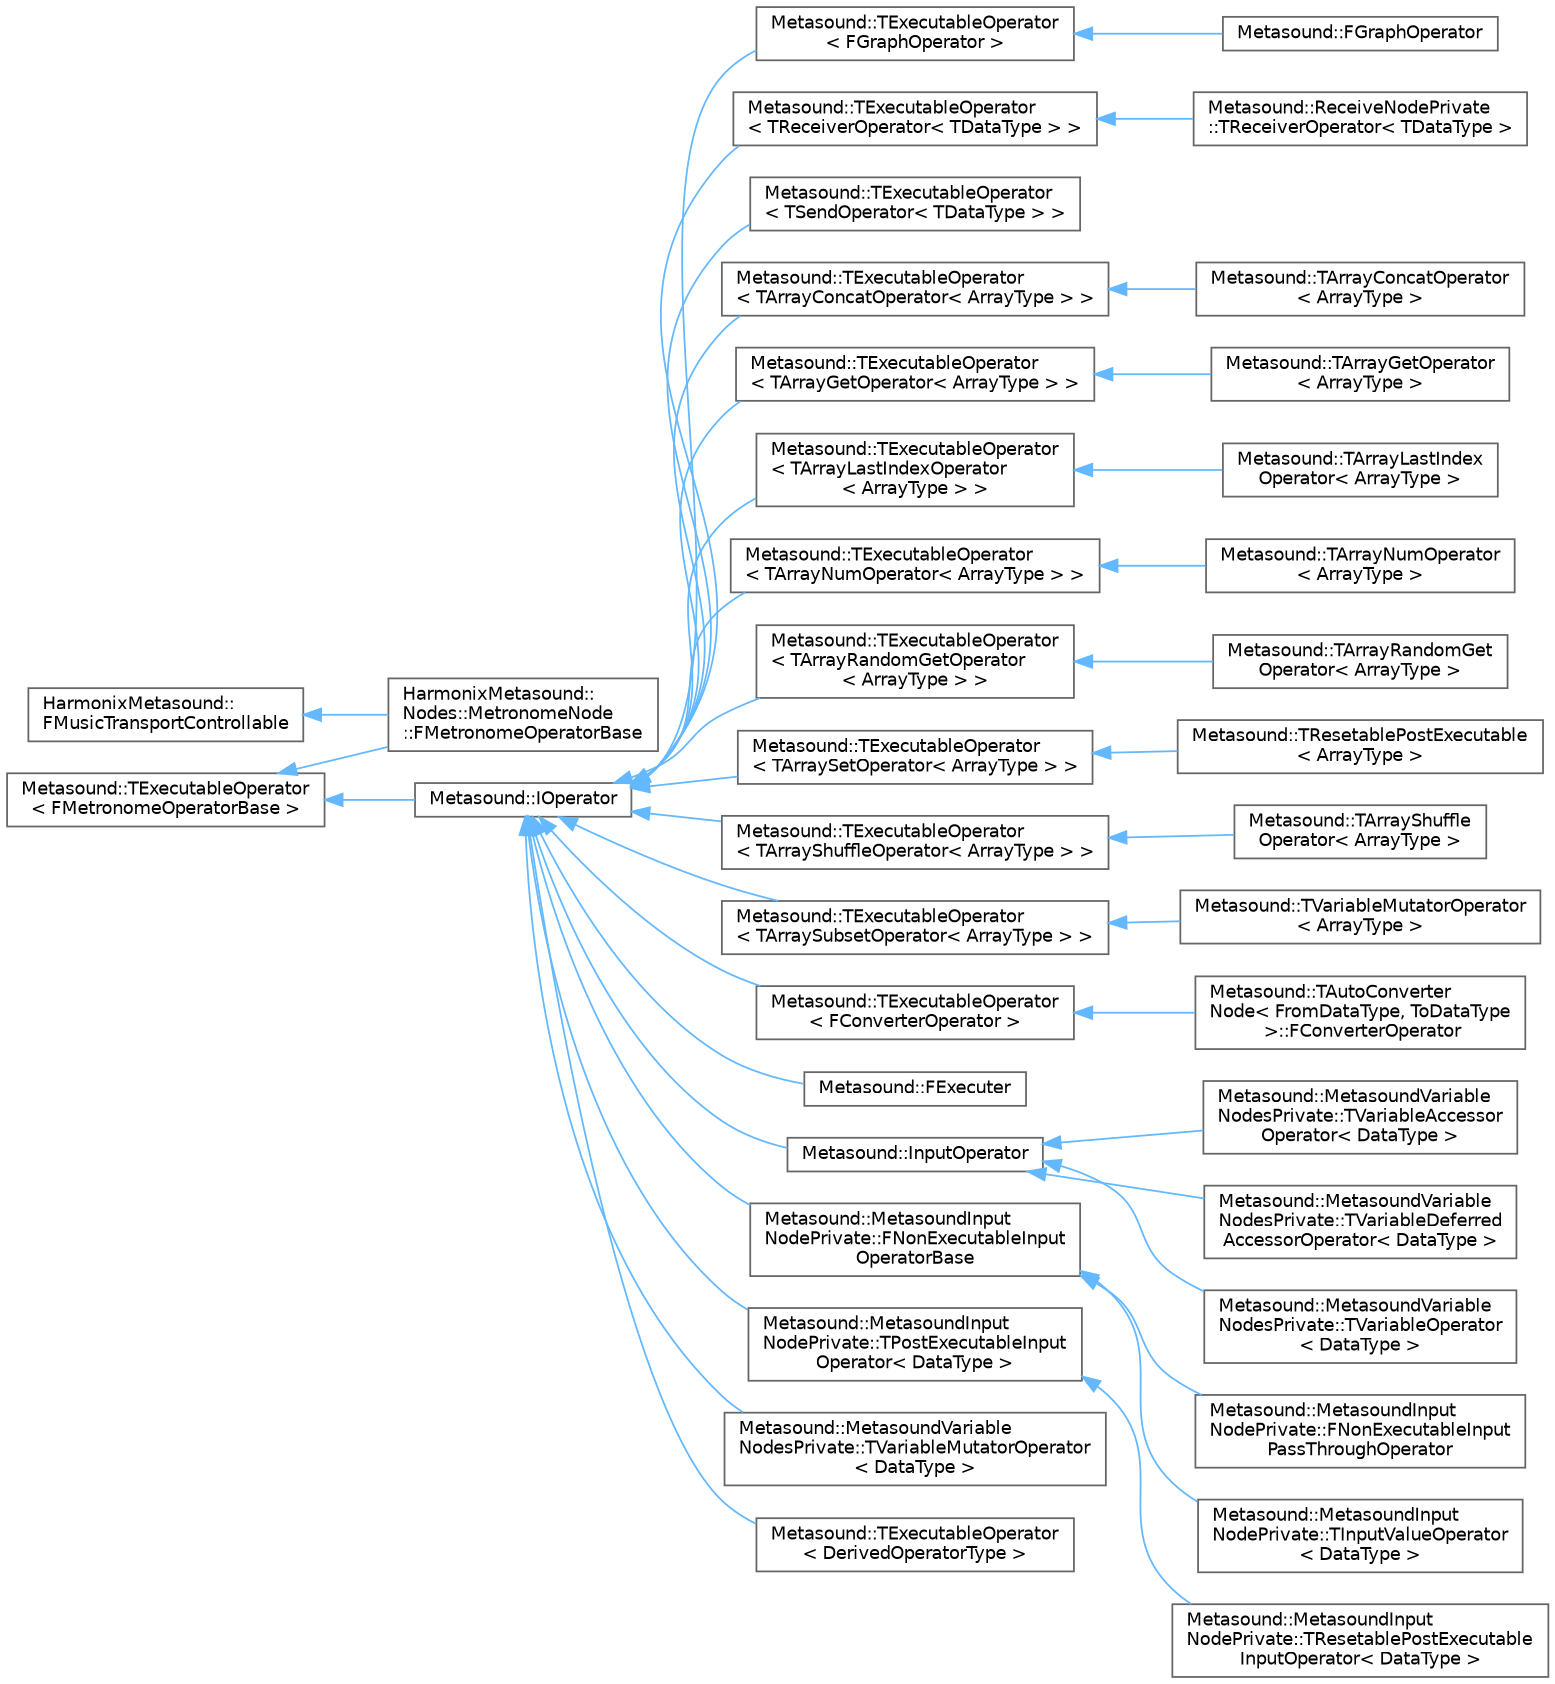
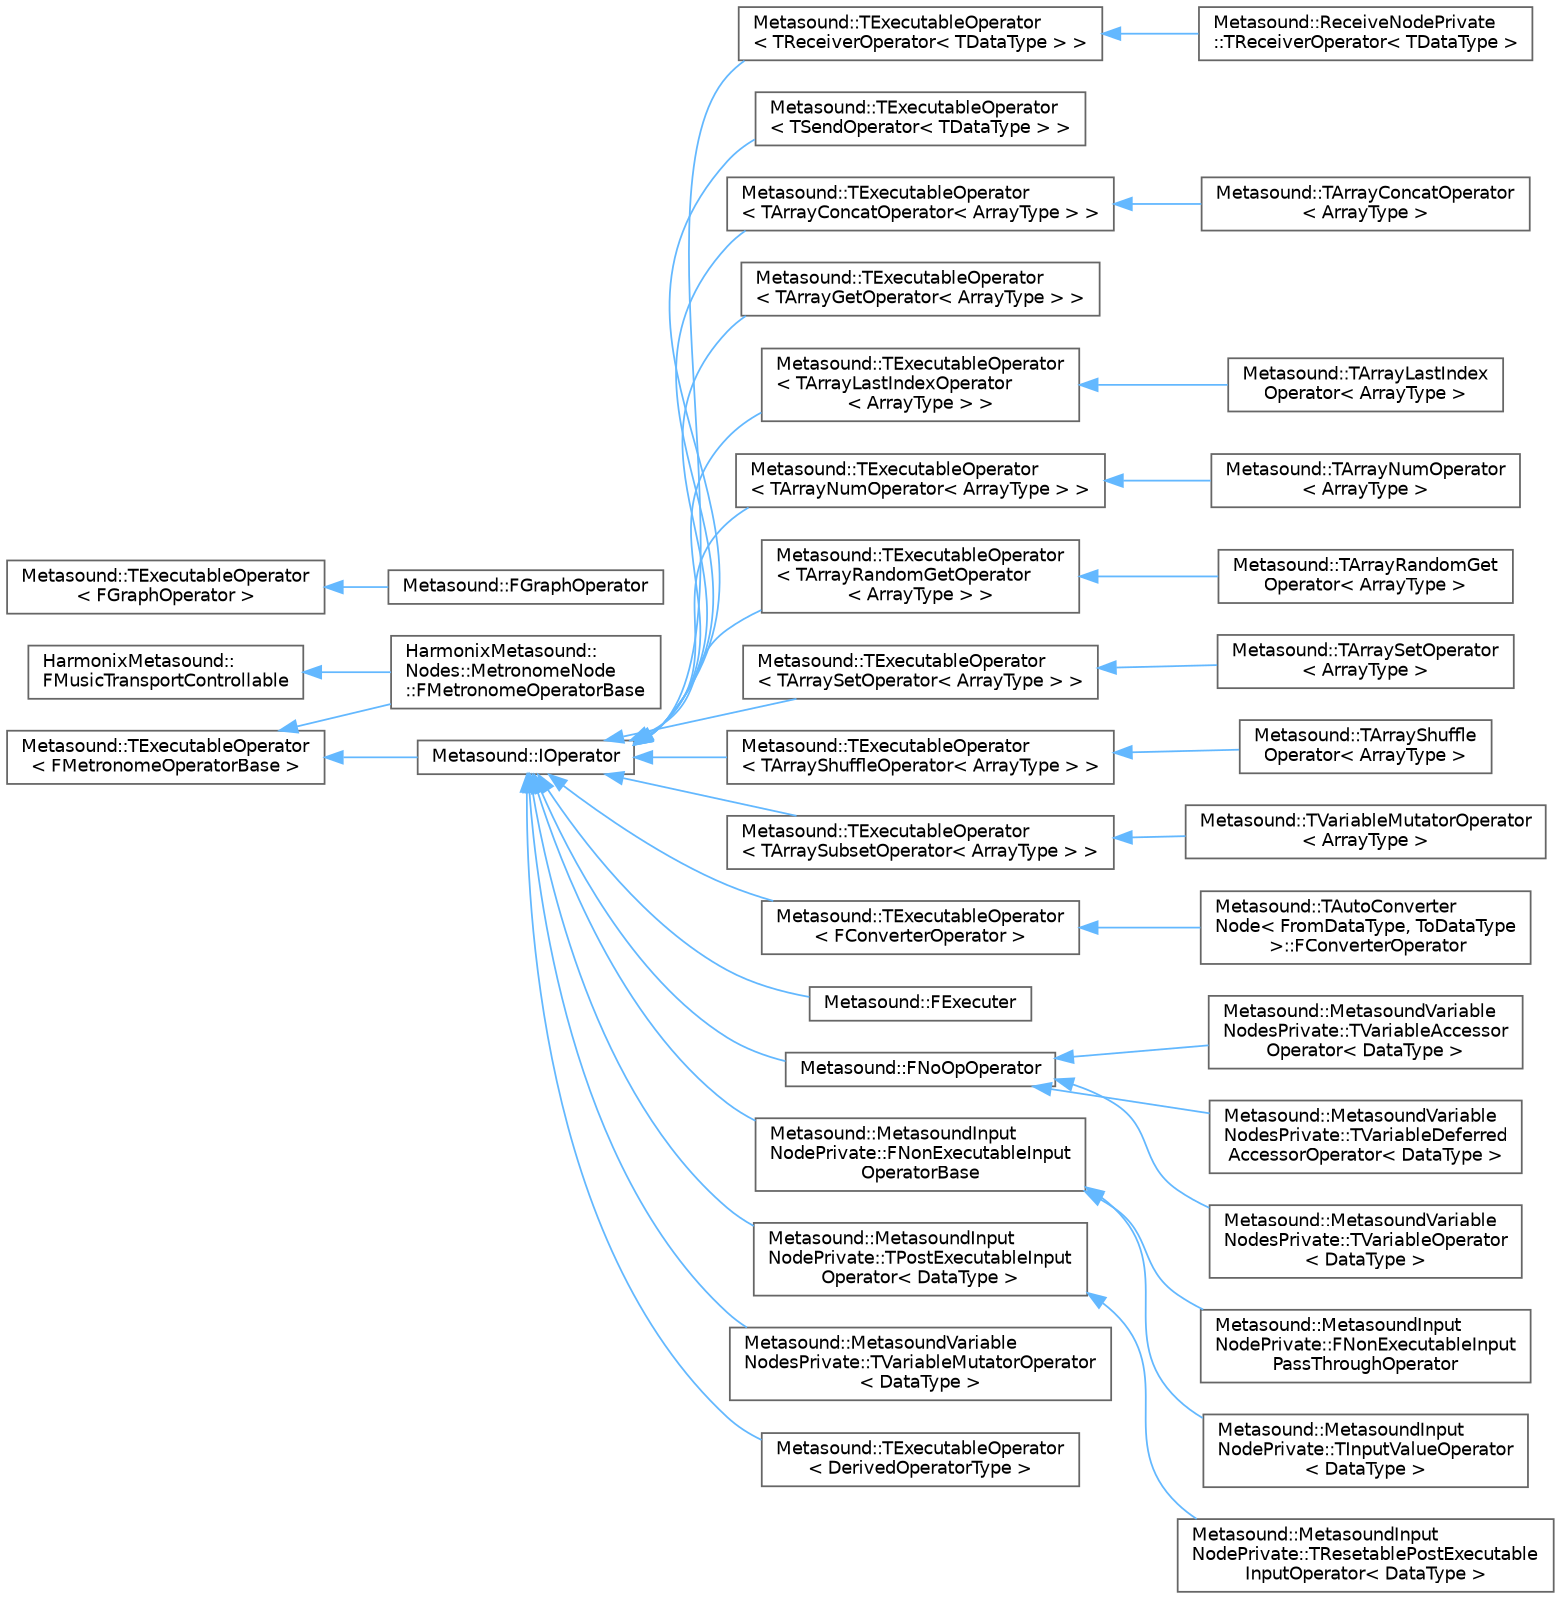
edge "Metasound::TExecutableOperator < FGraphOperator >" -> "Metasound::IOperator": removed
node "Metasound::TArrayGetOperator < ArrayType >": removed
node "Metasound::TResetablePostExecutable < ArrayType >": label "Metasound::TResetablePostExecutable < ArrayType >" -> "Metasound::TArraySetOperator < ArrayType >"
node "Metasound::InputOperator": label "Metasound::InputOperator" -> "Metasound::FNoOpOperator"
